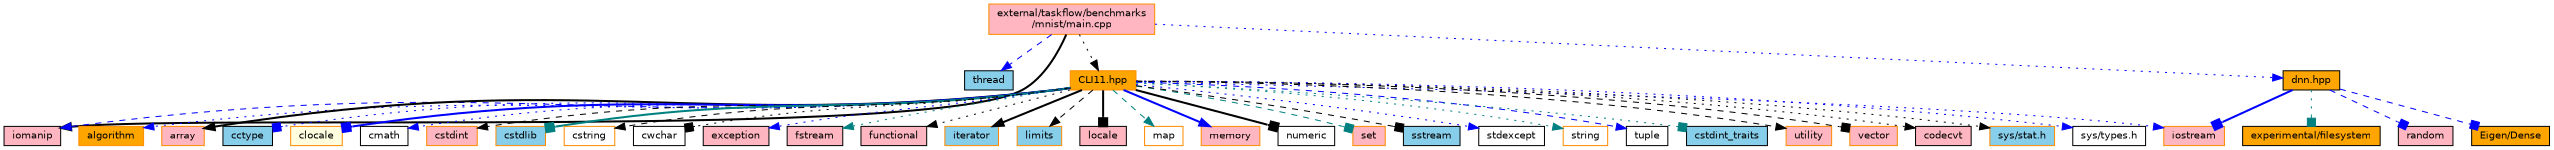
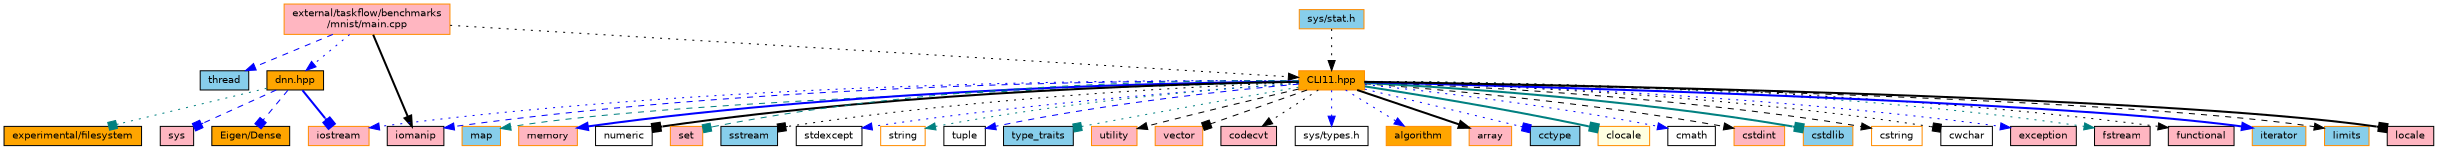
edge "CLI11.hpp" -> "sys/stat.h": reversed
edge "CLI11.hpp" -> "clocale": color blue -> teal
edge "CLI11.hpp" -> "iterator": color black -> blue
edge "CLI11.hpp" -> "sstream": style dashed -> dotted
node "map": fillcolor white -> skyblue
node "cstdint_traits": label "cstdint_traits" -> "type_traits"
node "random": label "random" -> "sys"
